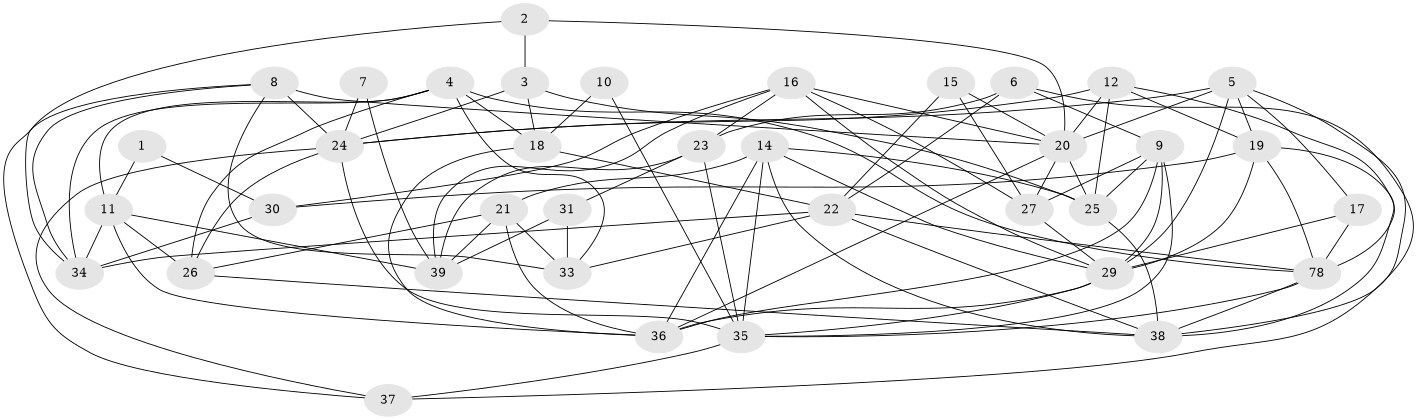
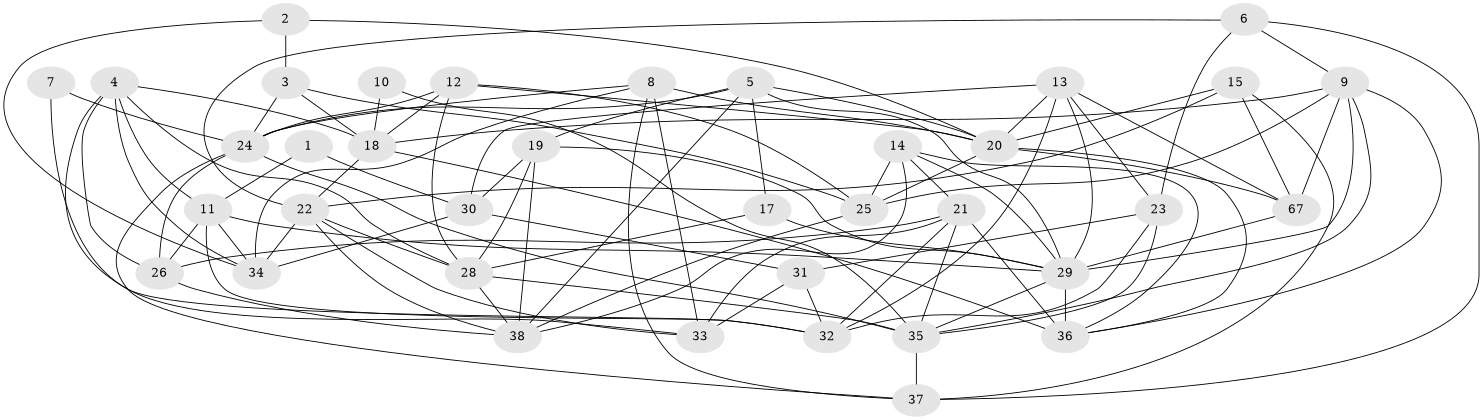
node "16": label "16" -> "13"
edge "12" -- "19": now "12" -- "18"
edge "9" -- "18": added
node "27": label "27" -> "67"
edge "30" -- "31": added
edge "14" -- "35": now "21" -- "35"
node "39": label "39" -> "32"
node "78": label "78" -> "28"
edge "11" -- "36": now "11" -- "29"
edge "15" -- "37": added
